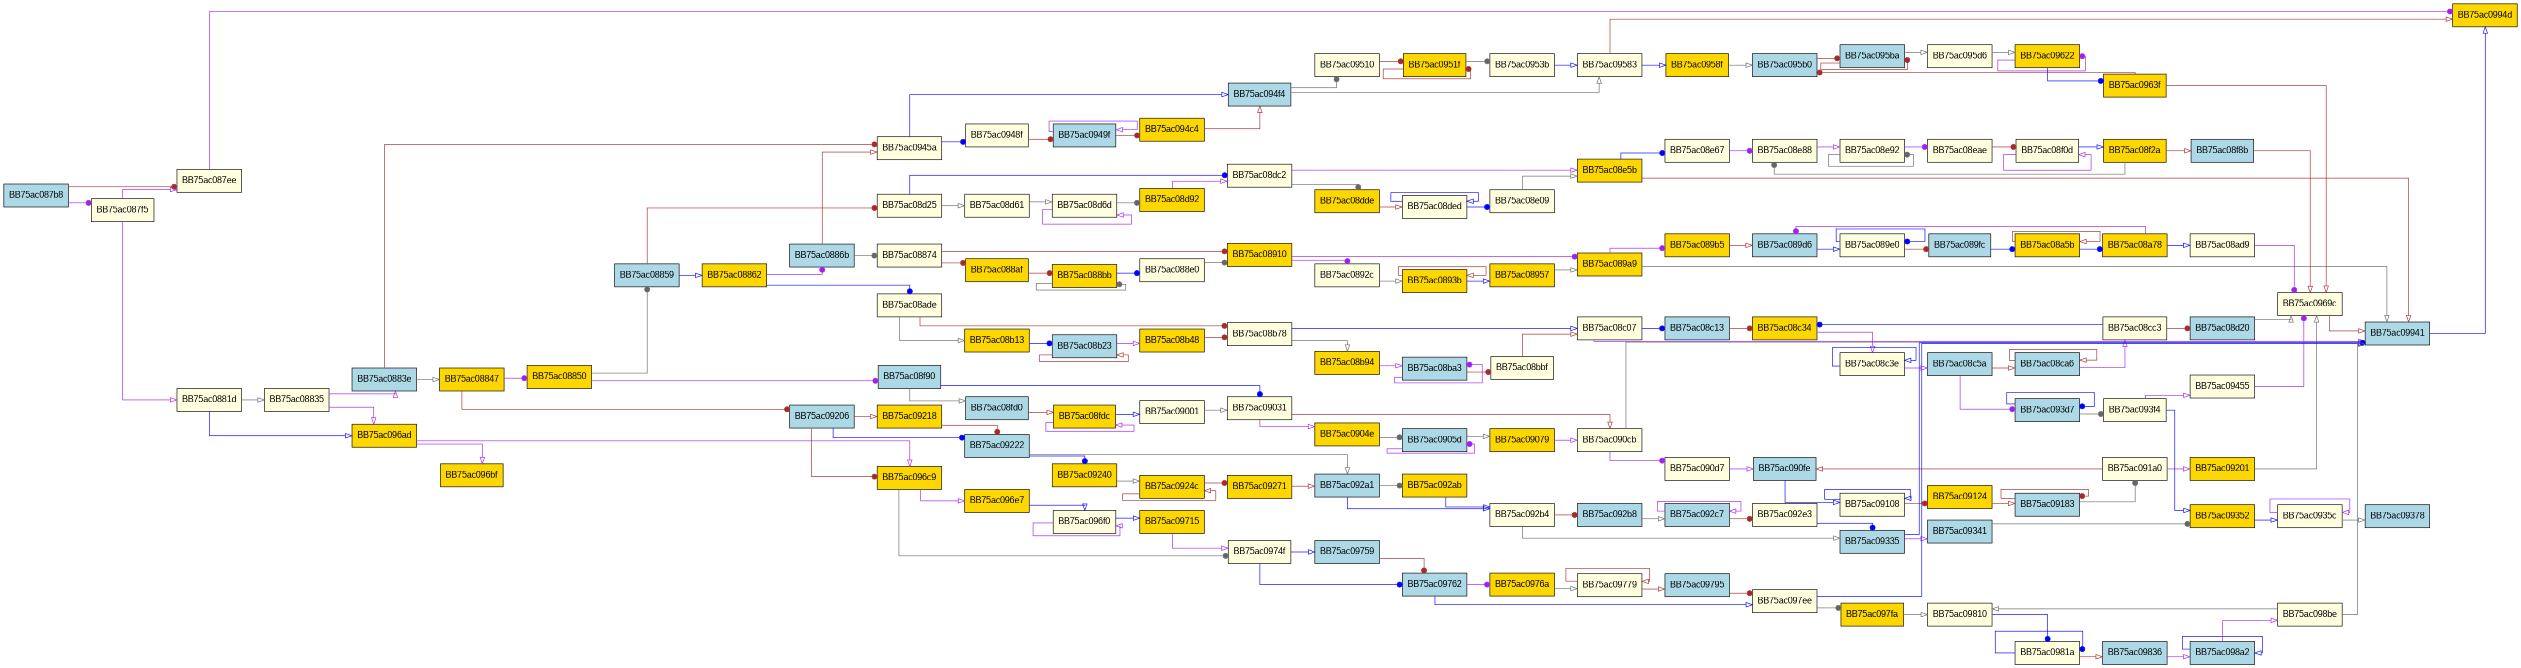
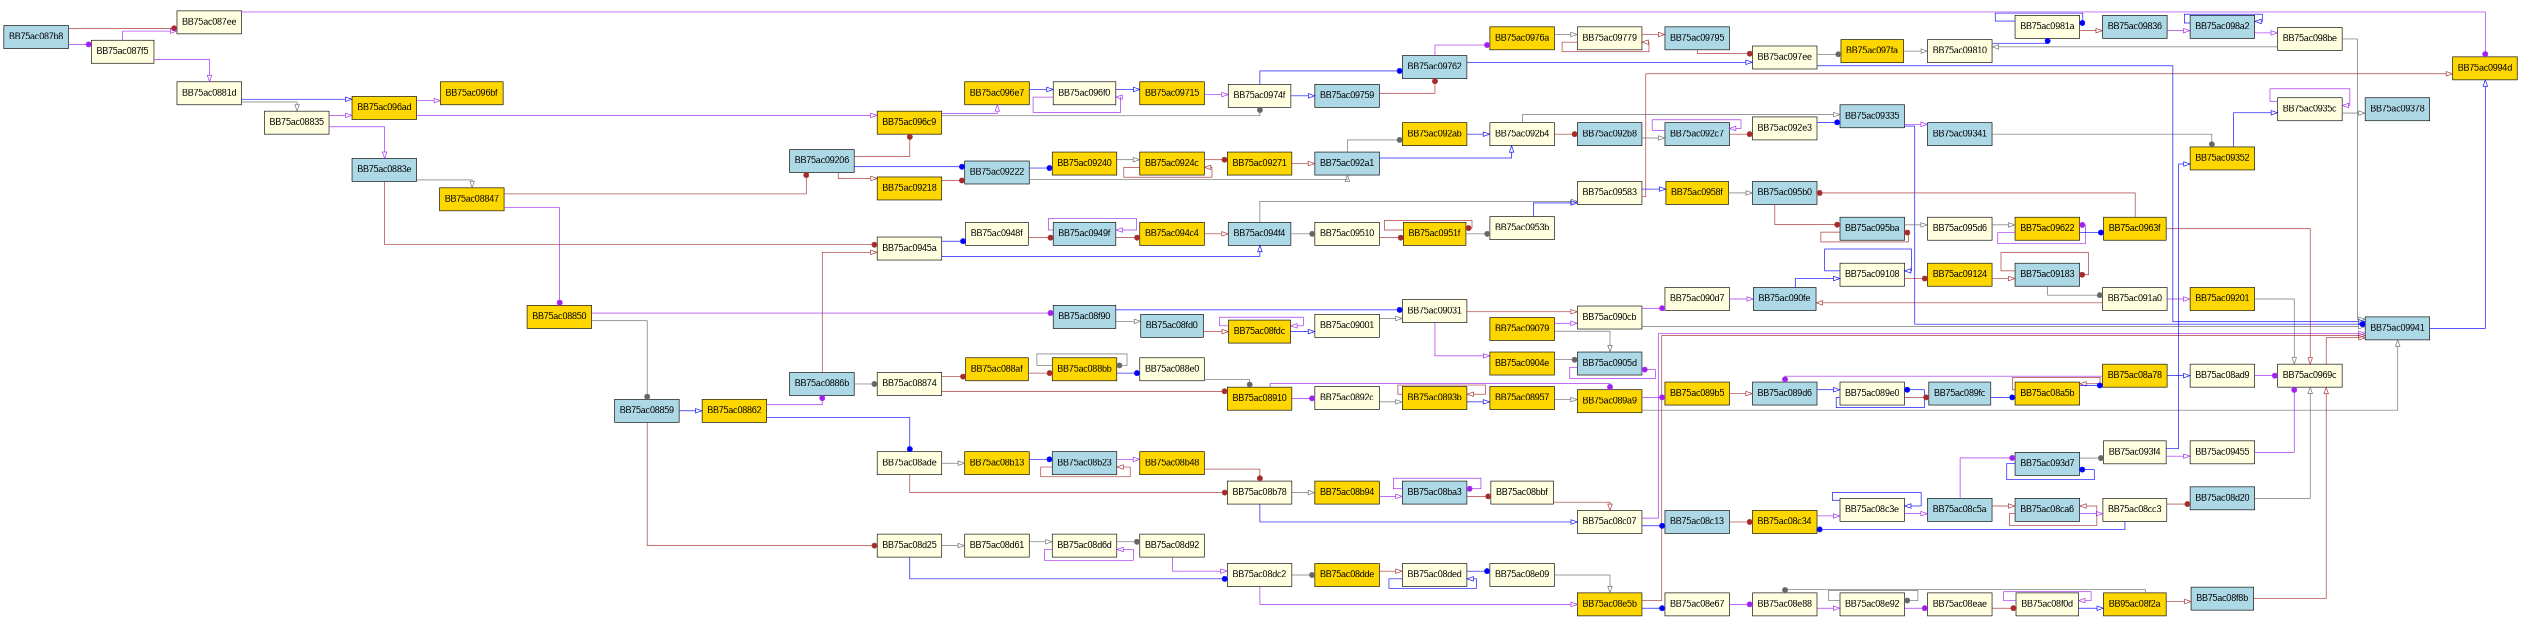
node "BB75ac08f2a": label "BB75ac08f2a" -> "BB95ac08f2a"
node "BB75ac08d92": fillcolor gold -> lightyellow
edge "BB75ac0905d" -> "BB75ac09079": reversed
